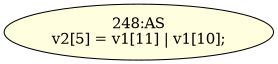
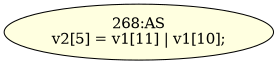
node "248:AS v2[5] = v1[11] | v1[10];": label "248:AS v2[5] = v1[11] | v1[10];" -> "268:AS v2[5] = v1[11] | v1[10];"
